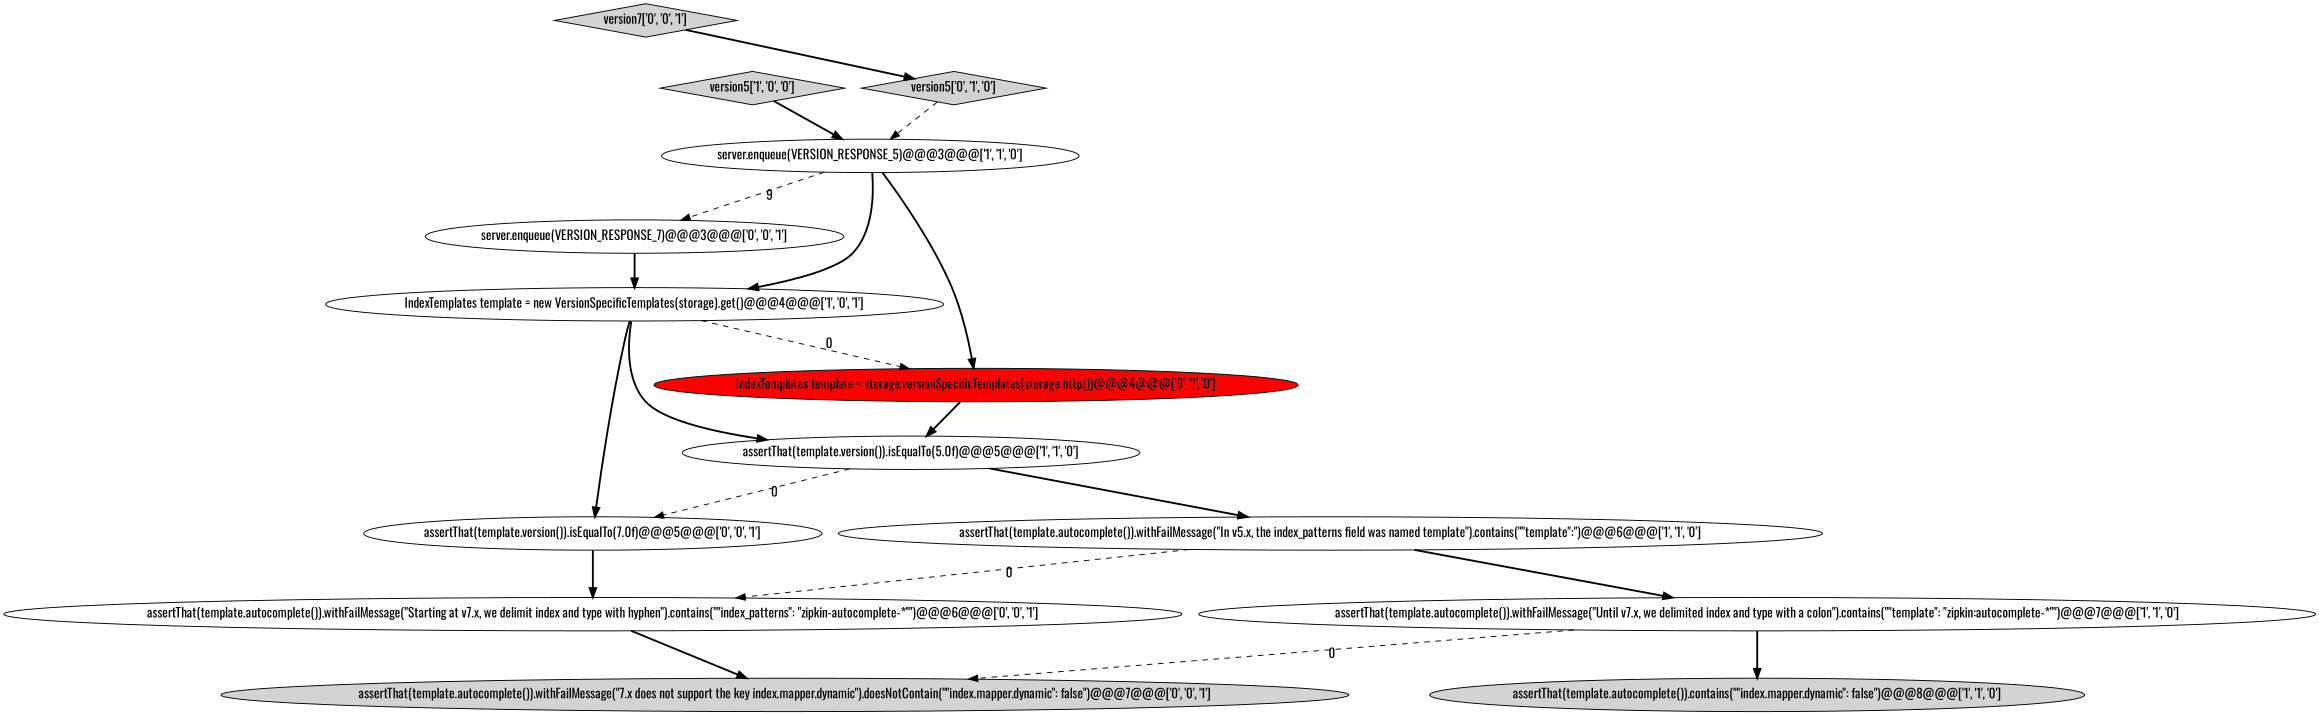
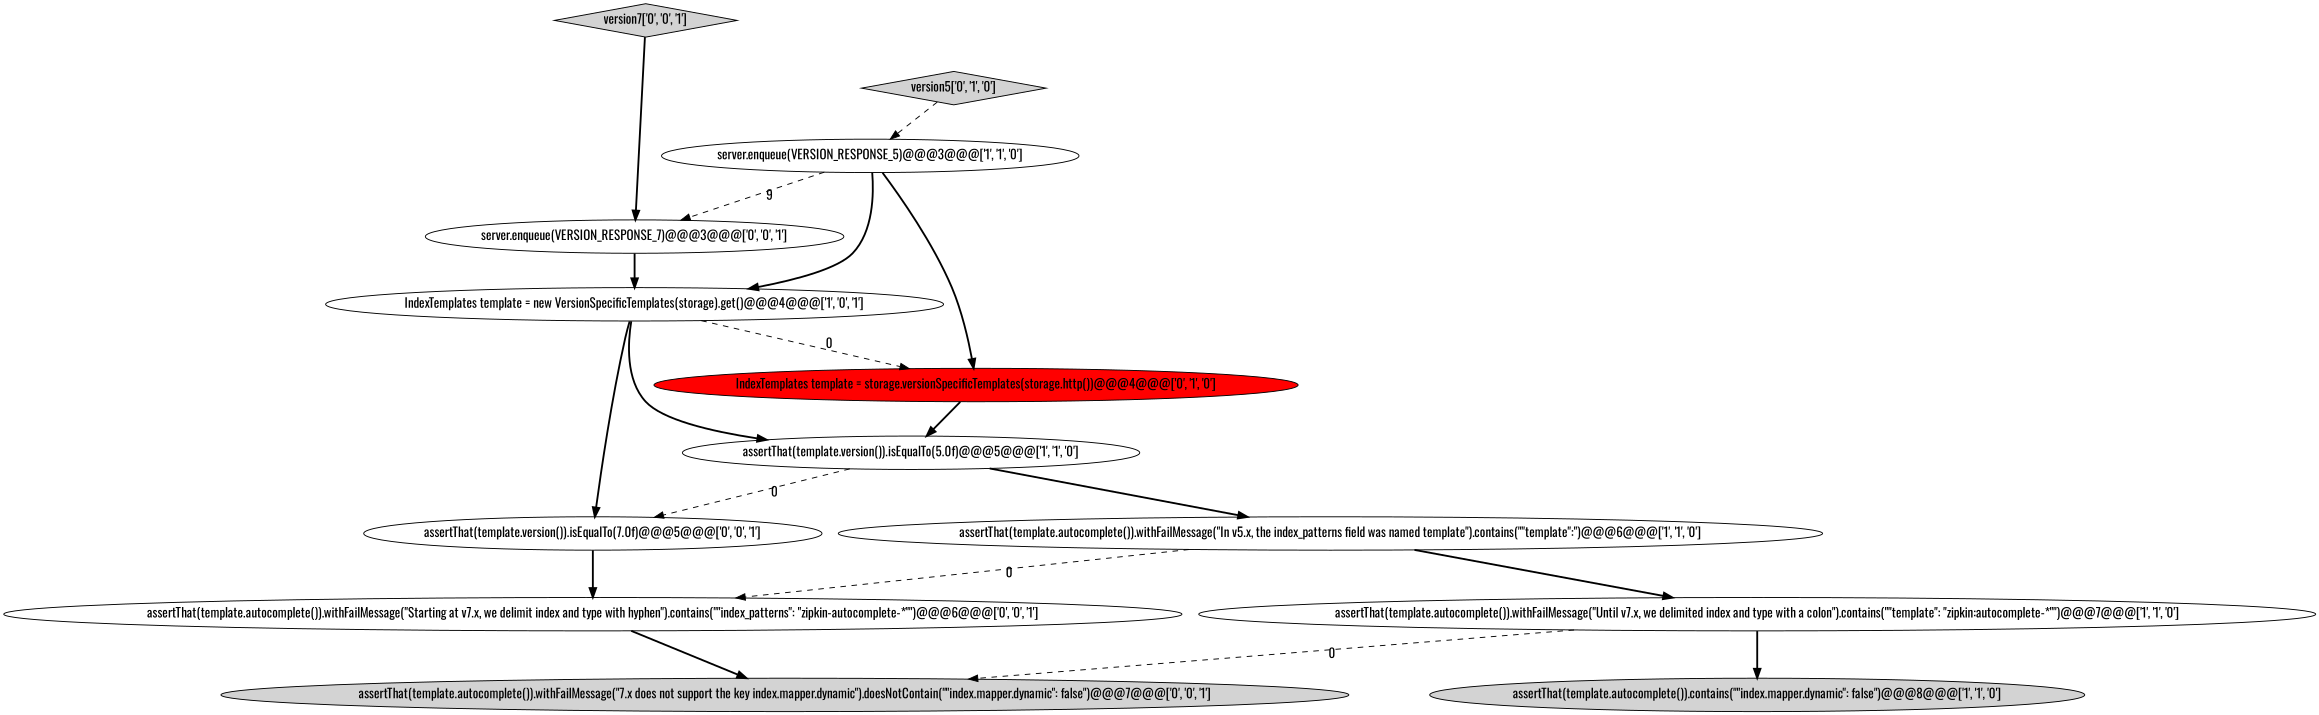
edge "version7['0', '0', '1']" -> "version5['0', '1', '0']": now "version7['0', '0', '1']" -> "server.enqueue(VERSION_RESPONSE_7)@@@3@@@['0', '0', '1']"
node "version5['1', '0', '0']": removed
